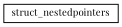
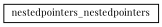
node "struct_nestedpointers": label "struct_nestedpointers" -> "nestedpointers_nestedpointers"
